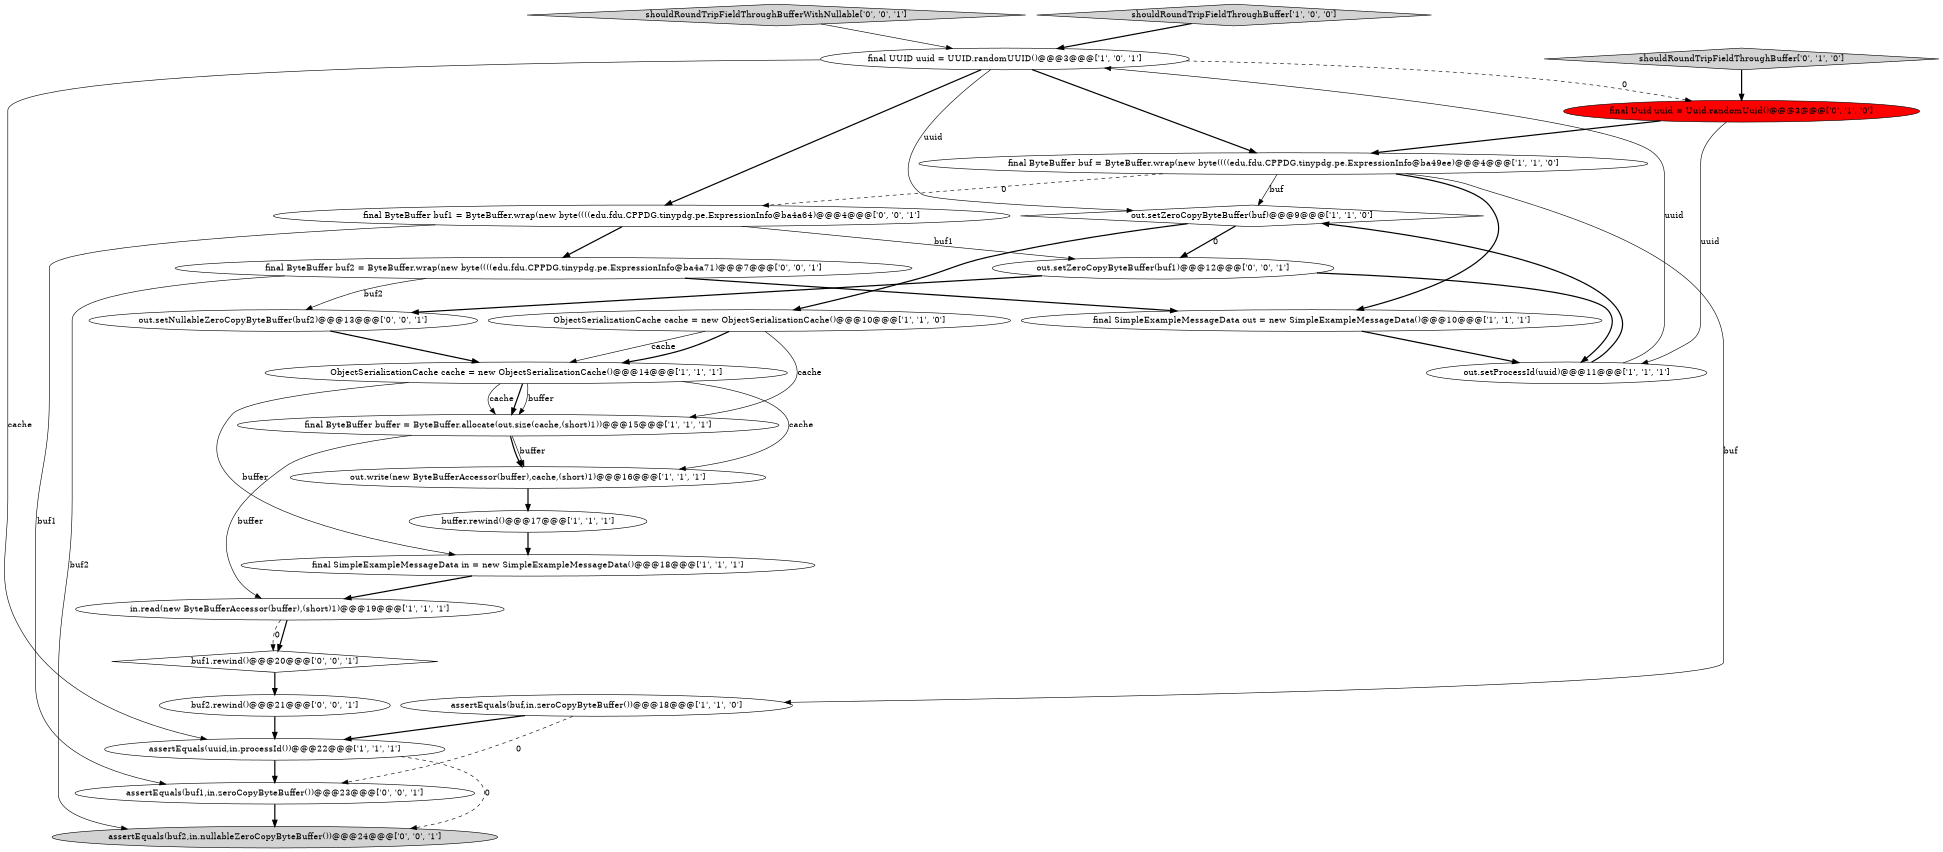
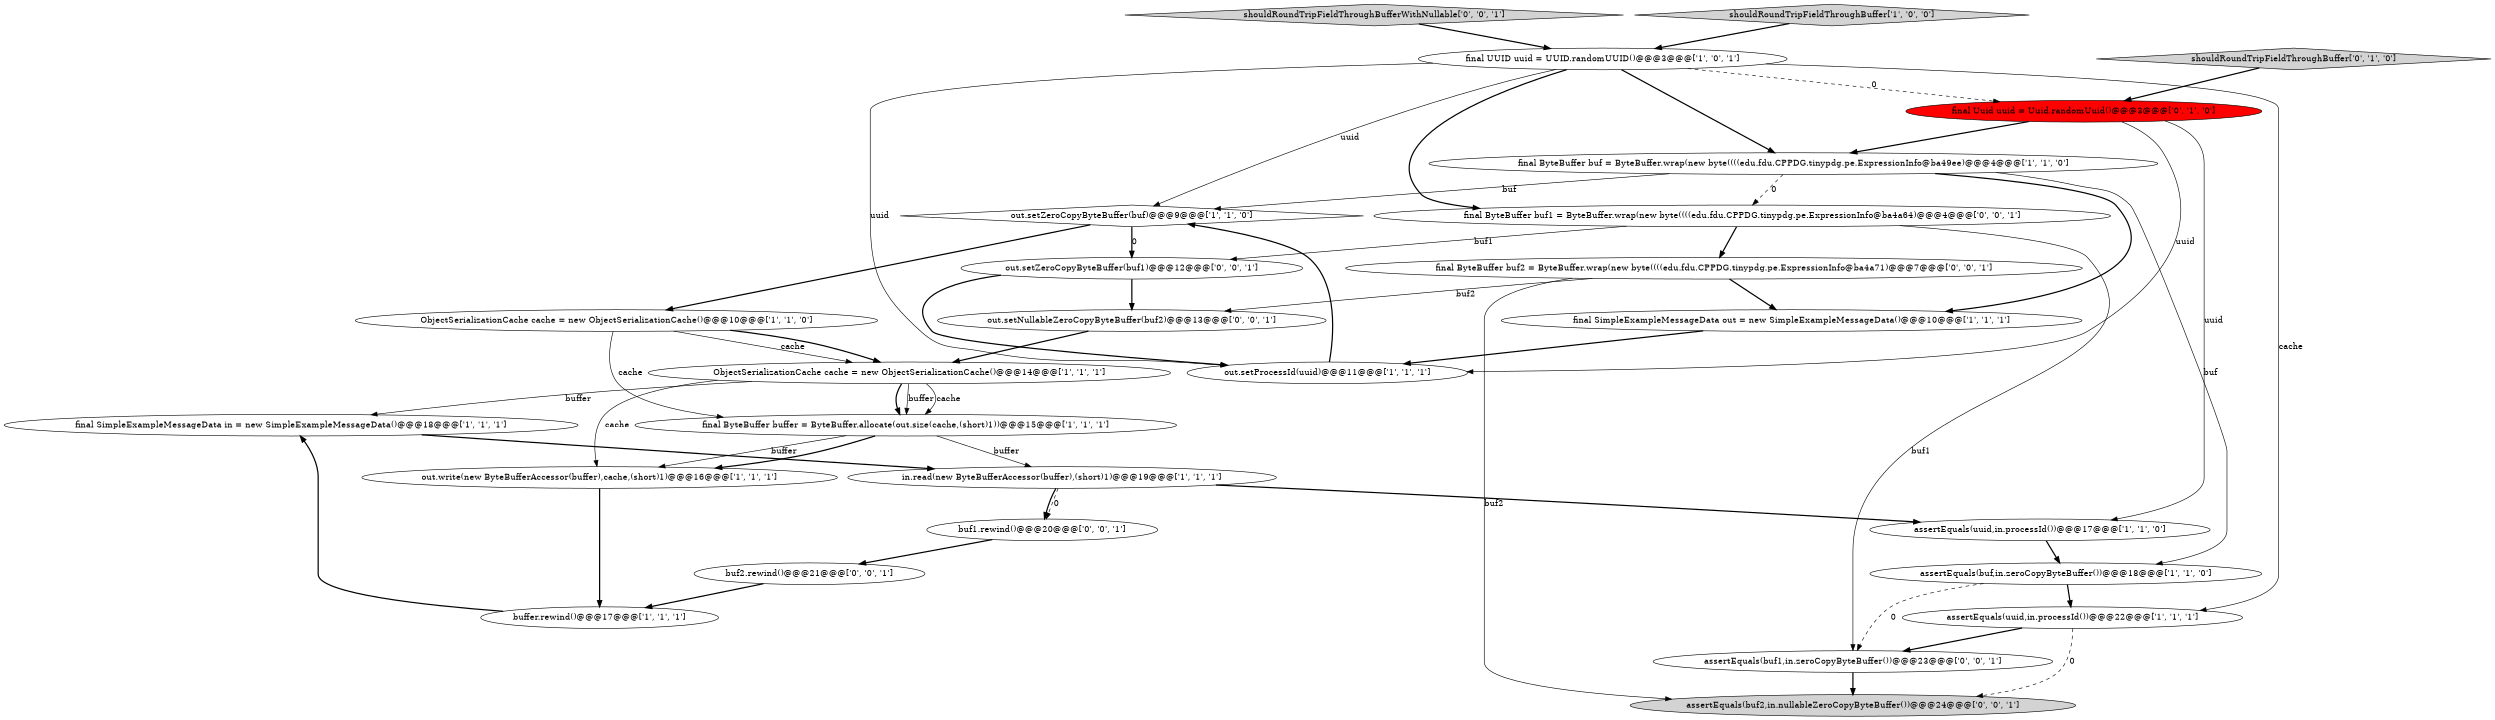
edge "shouldRoundTripFieldThroughBufferWithNullable['0', '0', '1']" -> "final UUID uuid = UUID.randomUUID()@@@3@@@['1', '0', '1']": style solid -> bold
edge "out.setProcessId(uuid)@@@11@@@['1', '1', '1']" -> "final UUID uuid = UUID.randomUUID()@@@3@@@['1', '0', '1']": reversed
node "assertEquals(uuid,in.processId())@@@17@@@['1', '1', '0']": added
node "buf1.rewind()@@@20@@@['0', '0', '1']": shape diamond -> ellipse
edge "buf2.rewind()@@@21@@@['0', '0', '1']" -> "assertEquals(uuid,in.processId())@@@22@@@['1', '1', '1']": now "buf2.rewind()@@@21@@@['0', '0', '1']" -> "buffer.rewind()@@@17@@@['1', '1', '1']"
